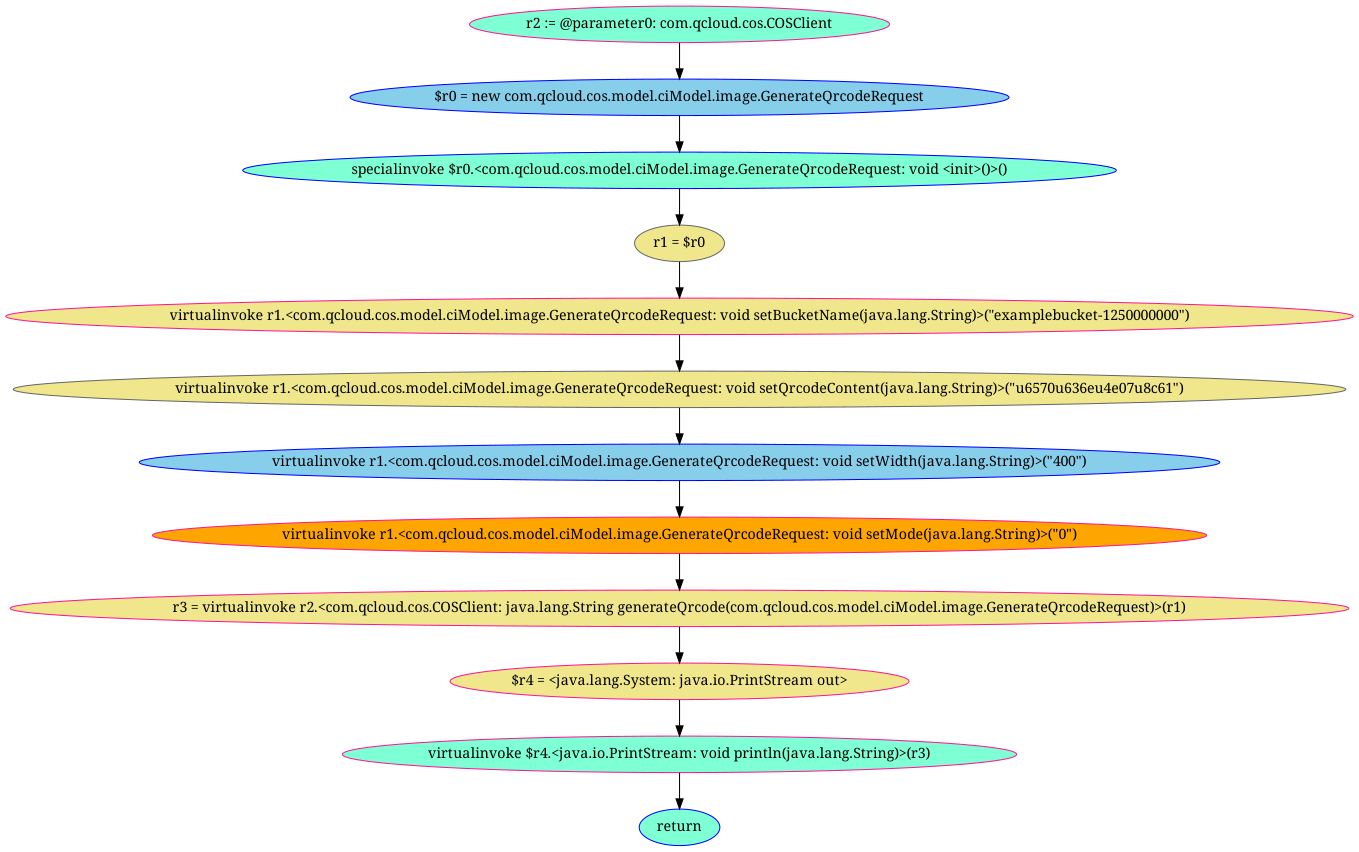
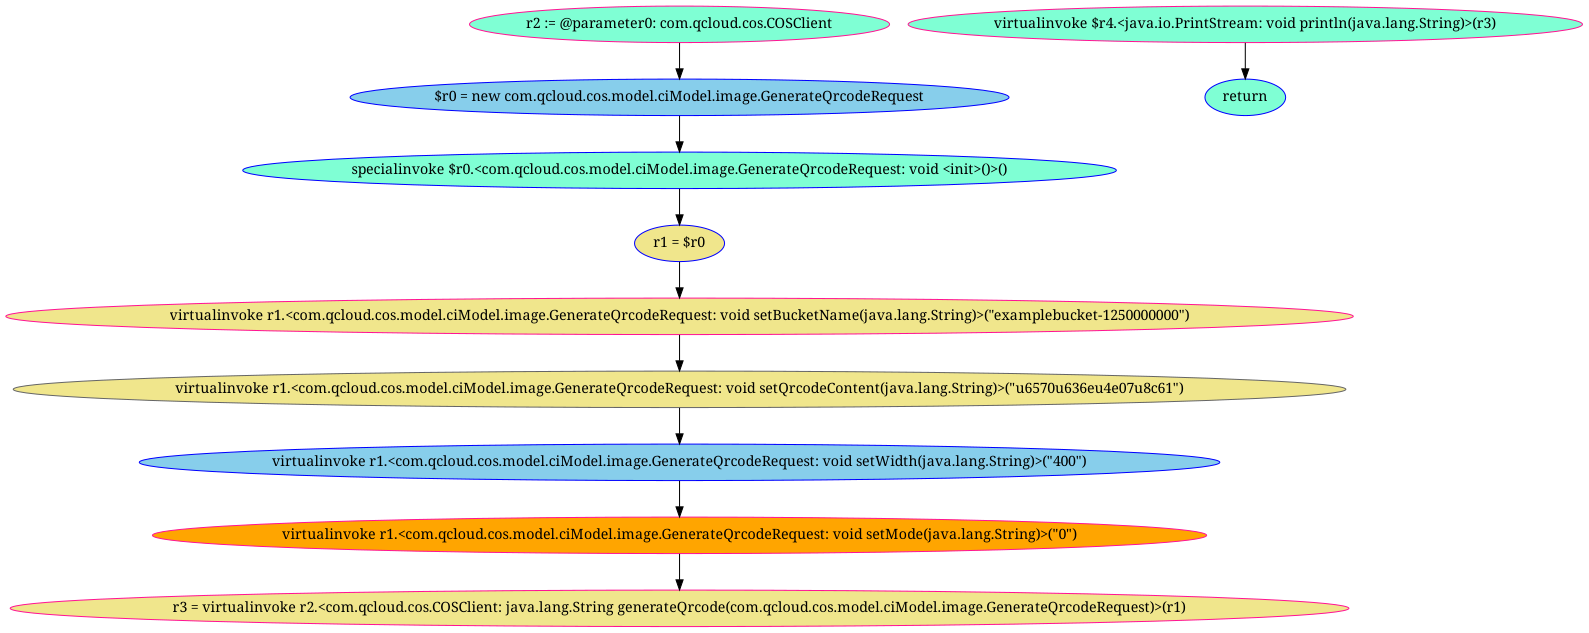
node "r1 = $r0": color gray40 -> blue
node "$r4 = <java.lang.System: java.io.PrintStream out>": removed
